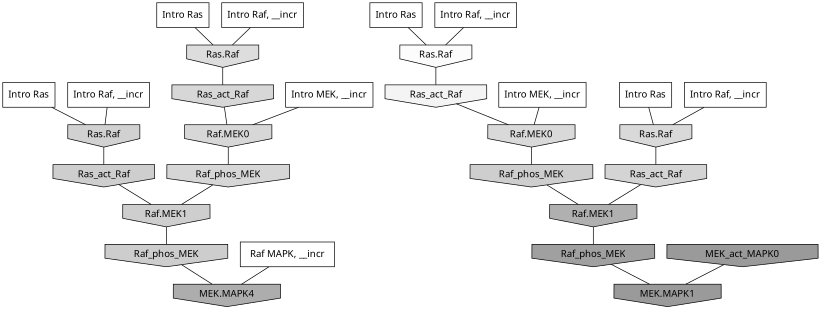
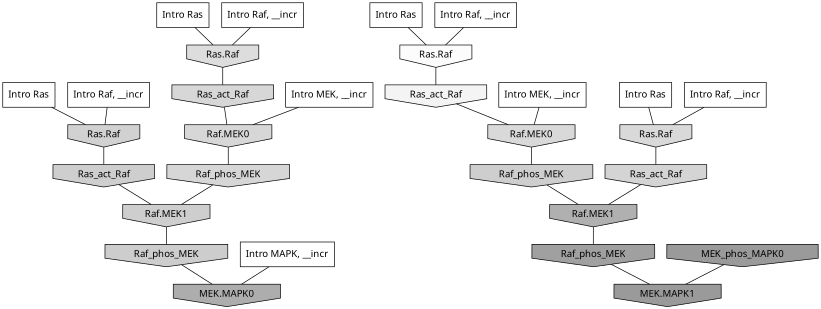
node "Raf MAPK, __incr": label "Raf MAPK, __incr" -> "Intro MAPK, __incr"
node "MEK_act_MAPK0": label "MEK_act_MAPK0" -> "MEK_phos_MAPK0"
node "MEK.MAPK4": label "MEK.MAPK4" -> "MEK.MAPK0"
